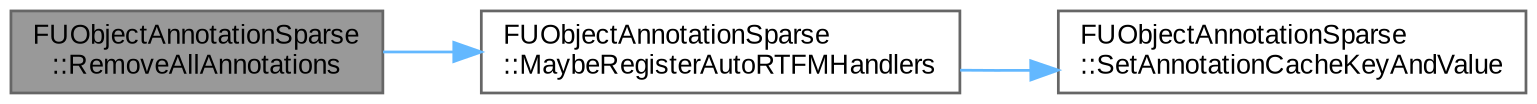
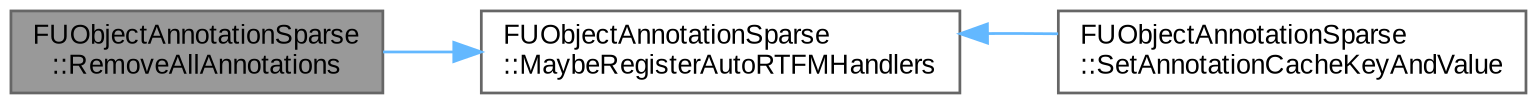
edge "FUObjectAnnotationSparse ::MaybeRegisterAutoRTFMHandlers" -> "FUObjectAnnotationSparse ::SetAnnotationCacheKeyAndValue": reversed
